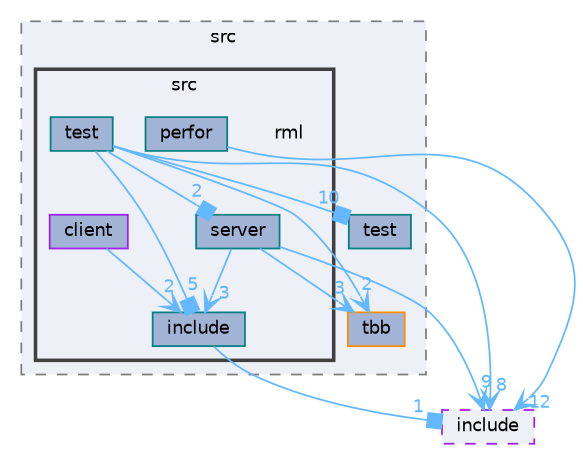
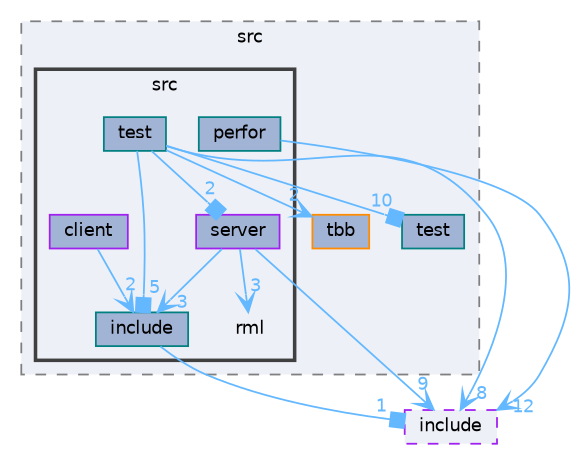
node "server": color teal -> purple
edge "server" -> "tbb": now "server" -> "rml"
